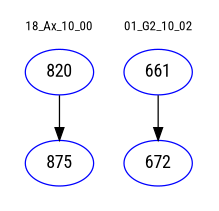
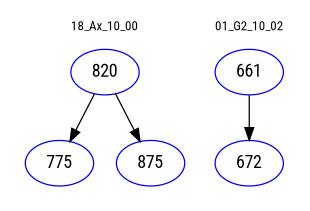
node "775": added
